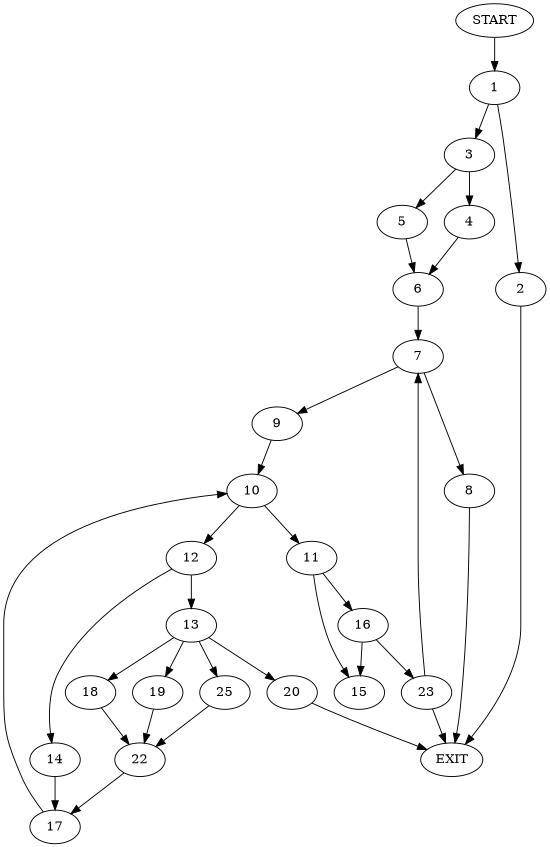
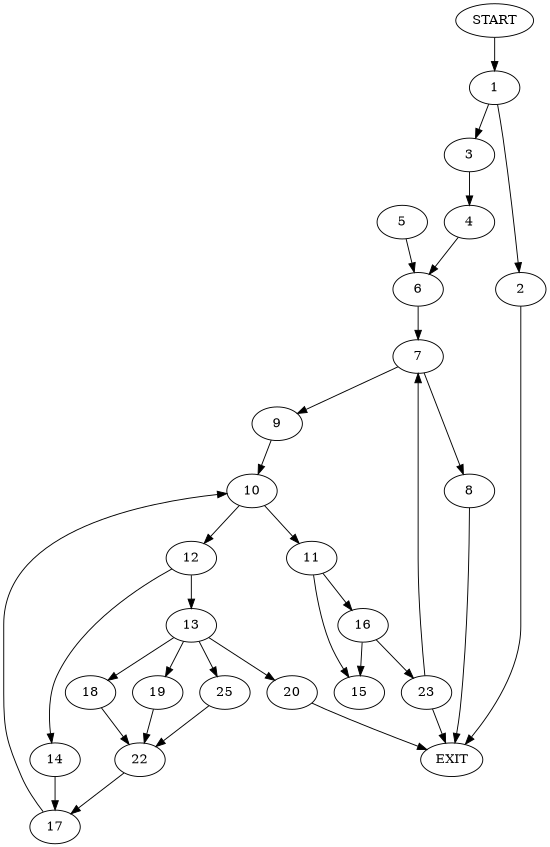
edge "3" -> "5": removed
